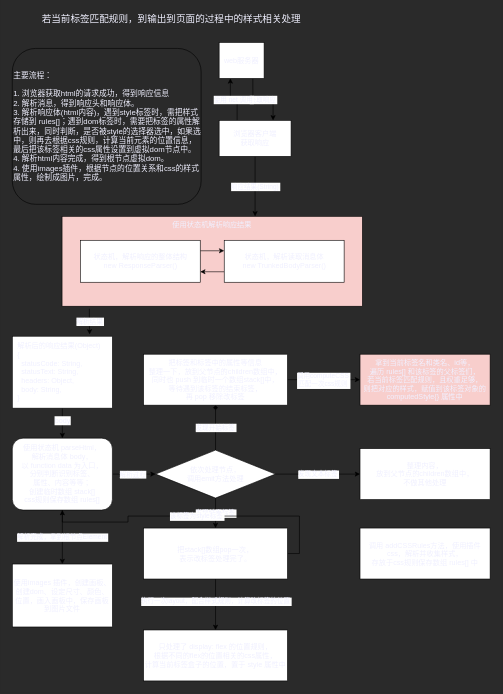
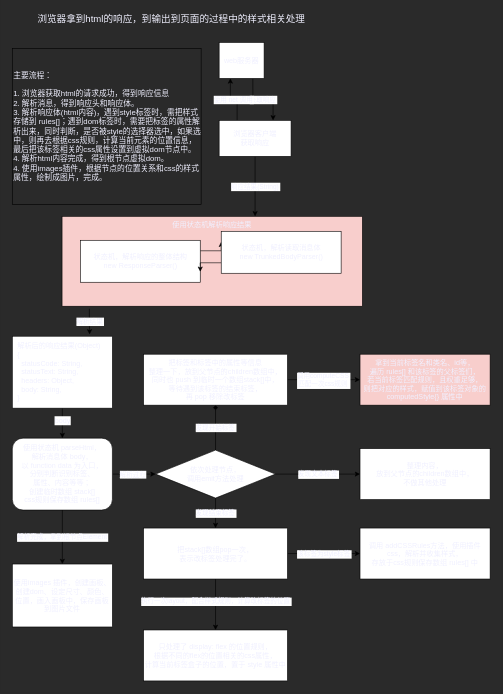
node "若当前标签匹配规则，到输出到页面的过程中的样式相关处理": label "若当前标签匹配规则，到输出到页面的过程中的样式相关处理" -> "浏览器拿到html的响应，到输出到页面的过程中的样式相关处理"
node "主要流程： 1. 浏览器获取html的请求成功，得到响应信息 2. 解析消息，得到响应头和响应体。 3. 解析响应体(html内容)，遇到style标签时，需把样式存储到 rules[]；遇到dom标签时，需要把标签的属性解析出来，同时判断，是否被style的选择器选中，如果选中，则再去根据css规则，计算当前元素的位置信息，最后把该标签相关的css属性设置到虚拟dom节点中。 4. 解析html内容完成，得到根节点虚拟dom。 4. 使用images插件，根据节点的位置关系和css的样式属性，绘制成图片，完成。": shape rounded rectangle -> rectangle
node "状态机，解析读取消息体 new TrunkedBodyParser()": moved (284, 261) -> (281, 252)
edge "把stack[]数组pop一次， 表示改标签处理完了。" -> "使用状态机 parseHtml， 解析消息体 body， 以 function data 为入口， 分别判断识别标签、 属性、内容等等； 创建临时数组 stack[] css规则保存数组 rules[]": now "把stack[]数组pop一次， 表示改标签处理完了。" -> "调用 addCSSRules方法，使用插件 css，解析并收集样式， 存放于css规则保存数组 rules[] 中"
